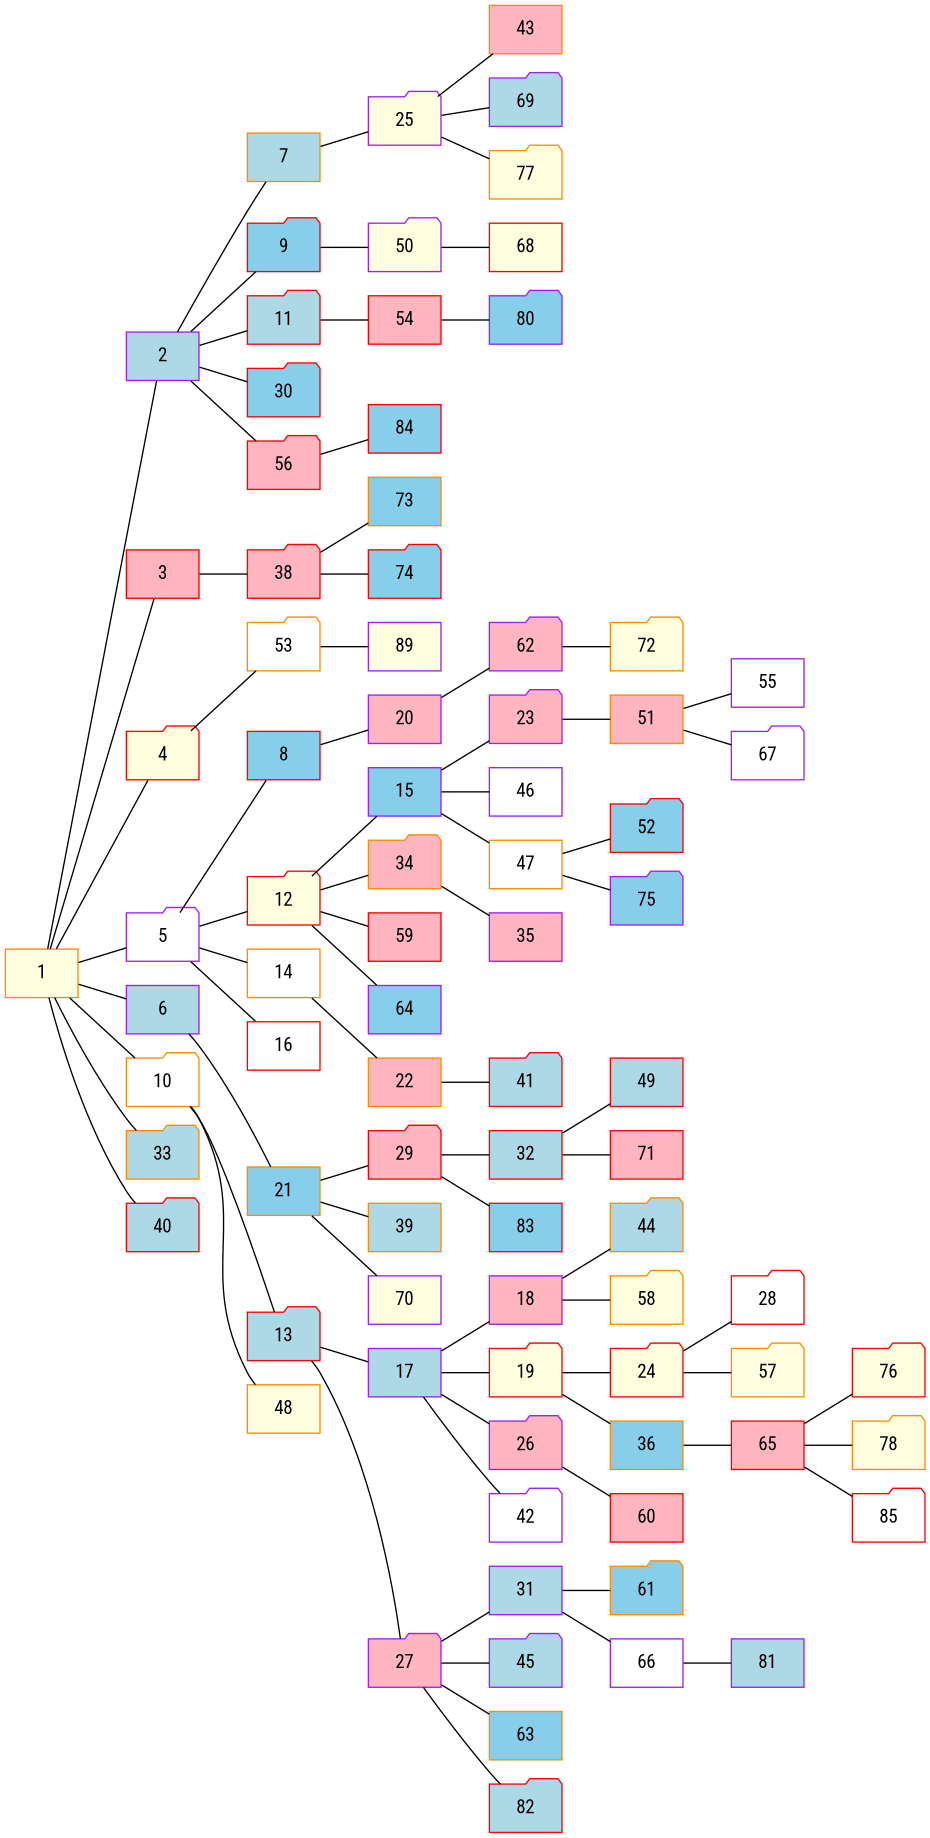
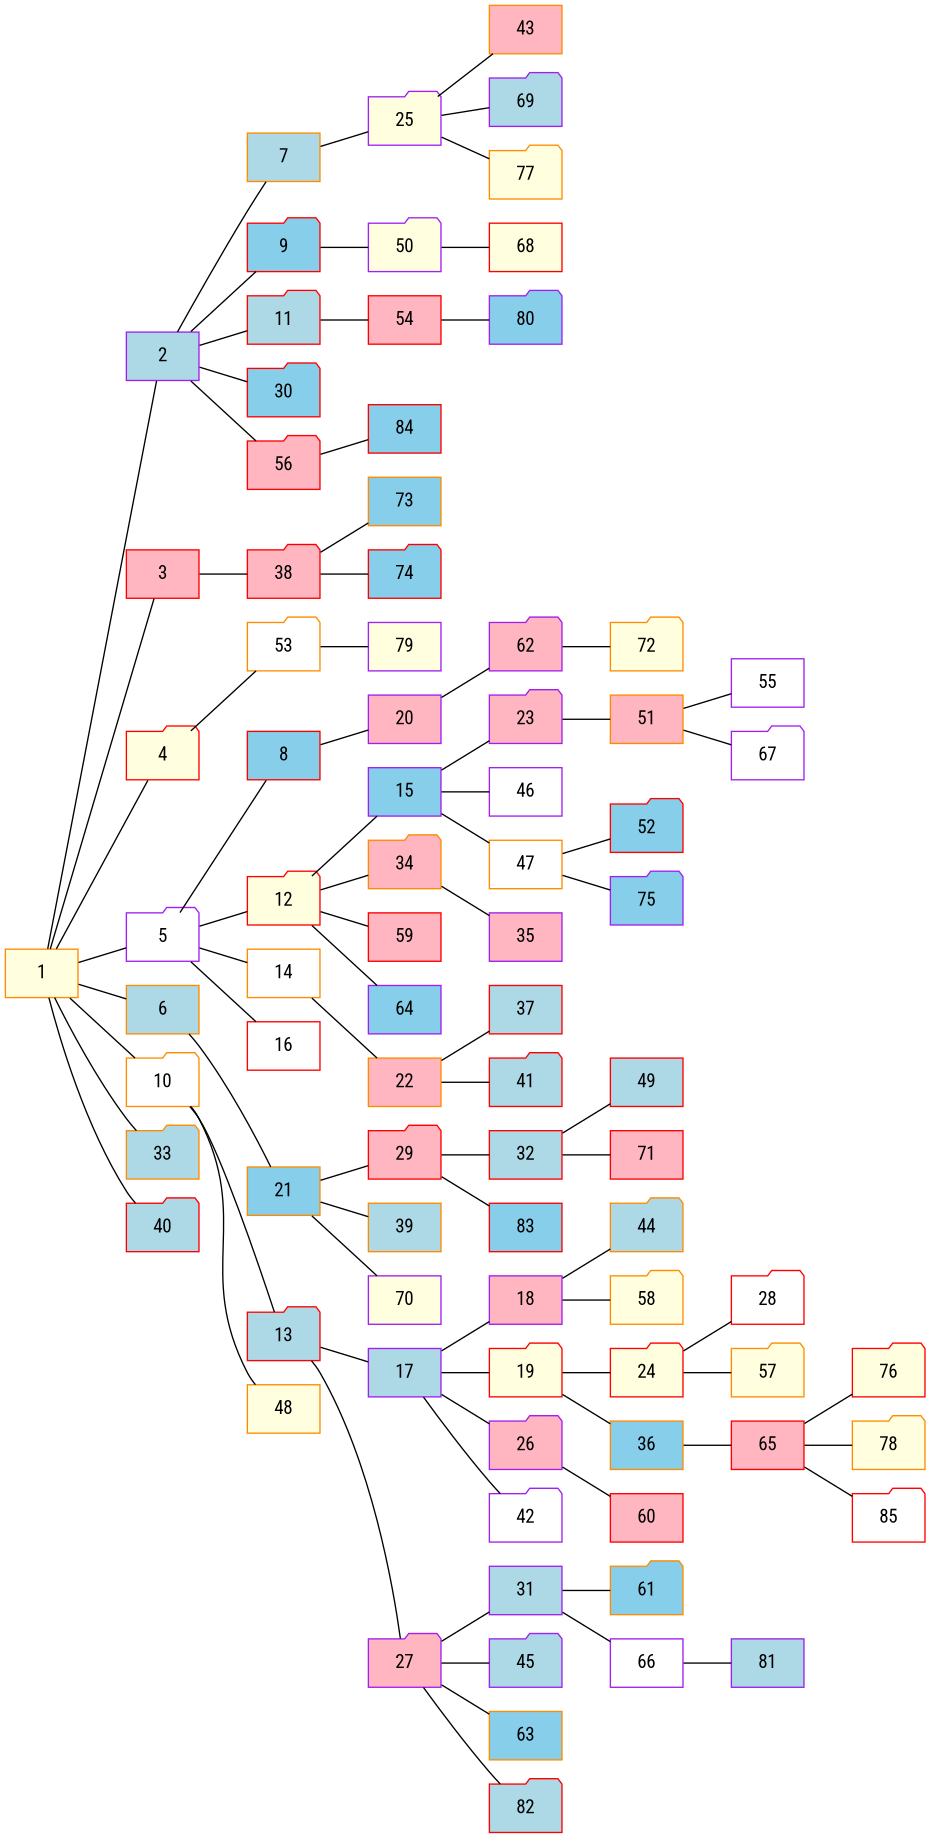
node "89": label "89" -> "79"
node "6": color purple -> darkorange
node "37": added
